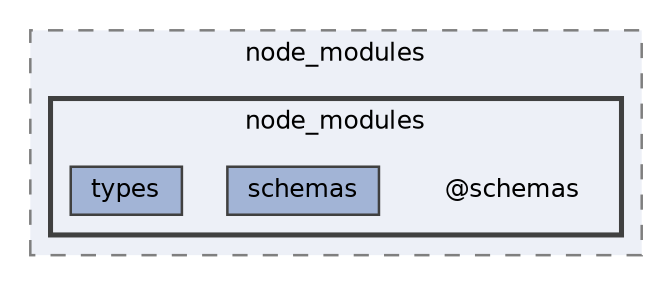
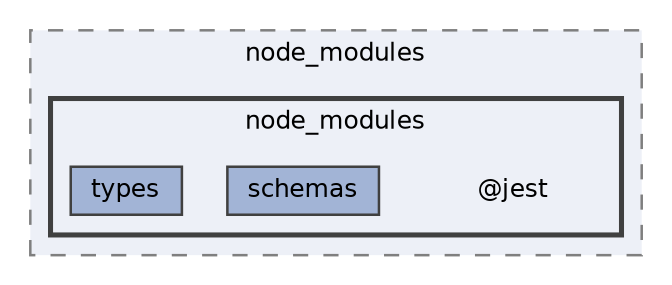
node "@schemas": label "@schemas" -> "@jest"
